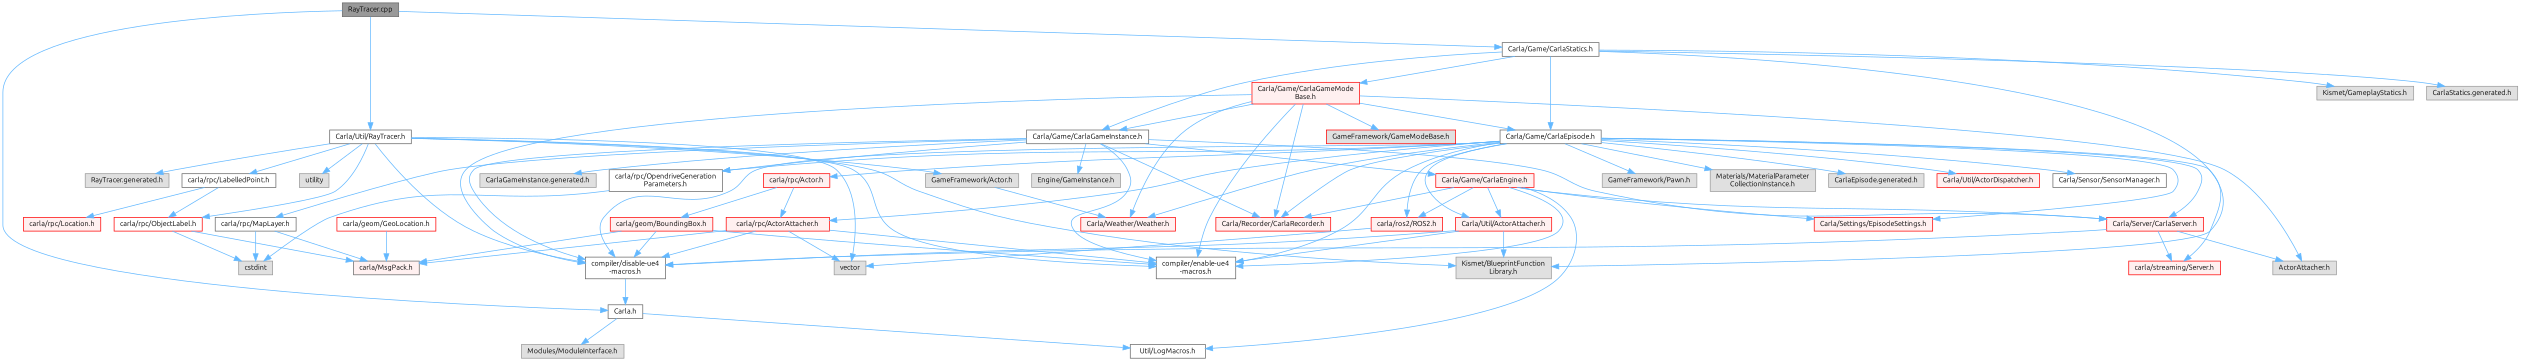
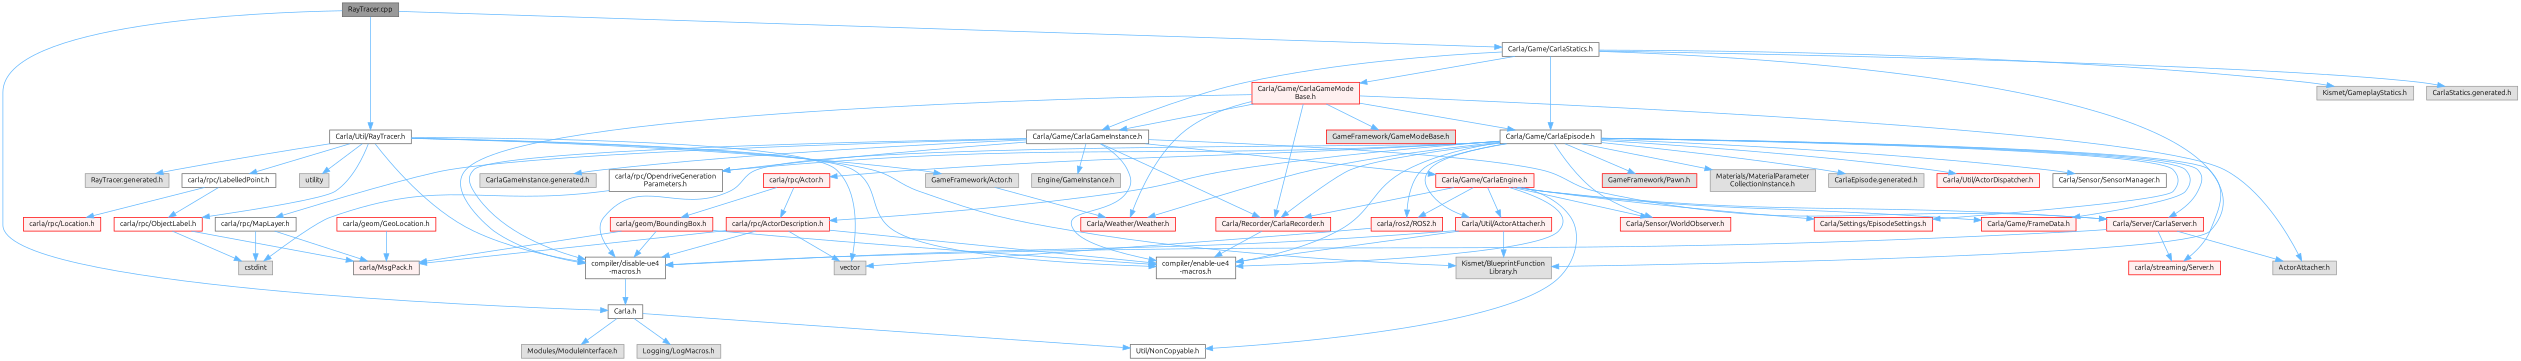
edge "Carla/Game/CarlaGameMode Base.h" -> "compiler/enable-ue4 -macros.h": now "Carla/Recorder/CarlaRecorder.h" -> "compiler/enable-ue4 -macros.h"
node "GameFramework/Pawn.h": color grey60 -> red
node "carla/rpc/ActorAttacher.h": label "carla/rpc/ActorAttacher.h" -> "carla/rpc/ActorDescription.h"
node "Carla/Sensor/WorldObserver.h": added
node "Carla/Game/FrameData.h": added
node "Logging/LogMacros.h": added
node "Util/LogMacros.h": label "Util/LogMacros.h" -> "Util/NonCopyable.h"
